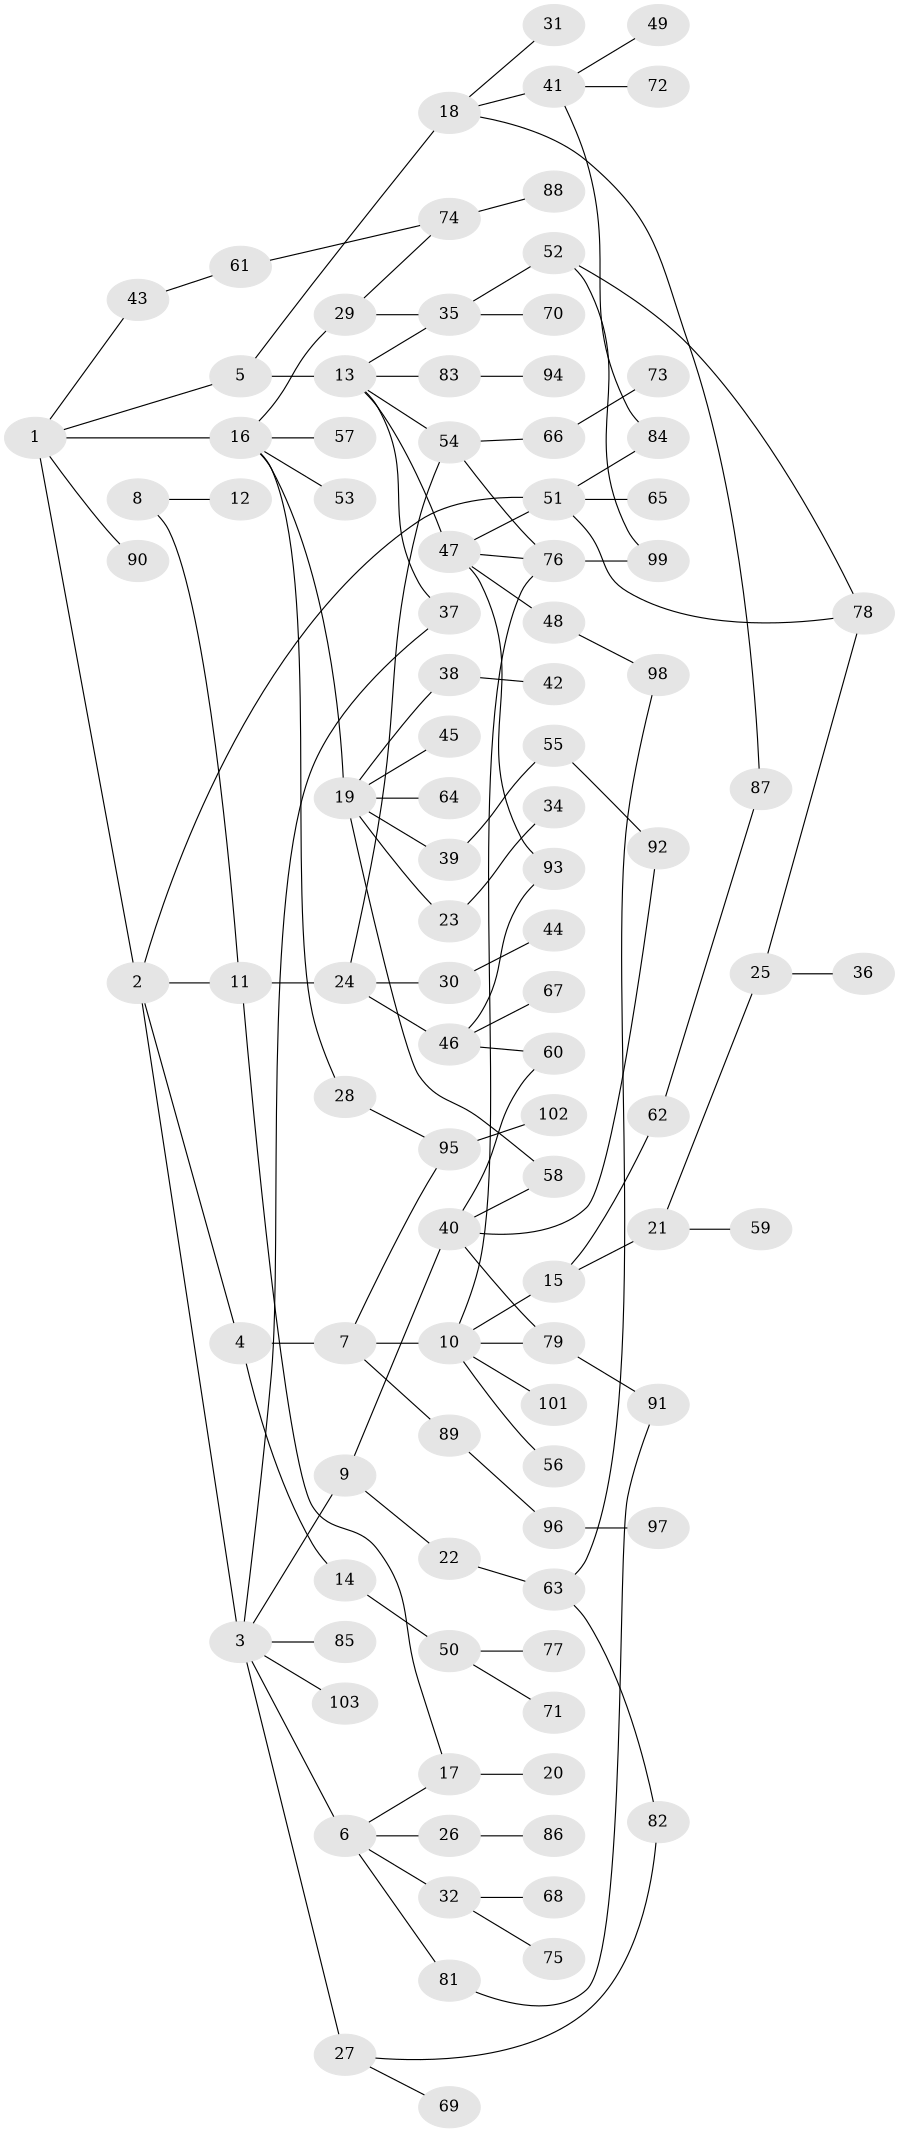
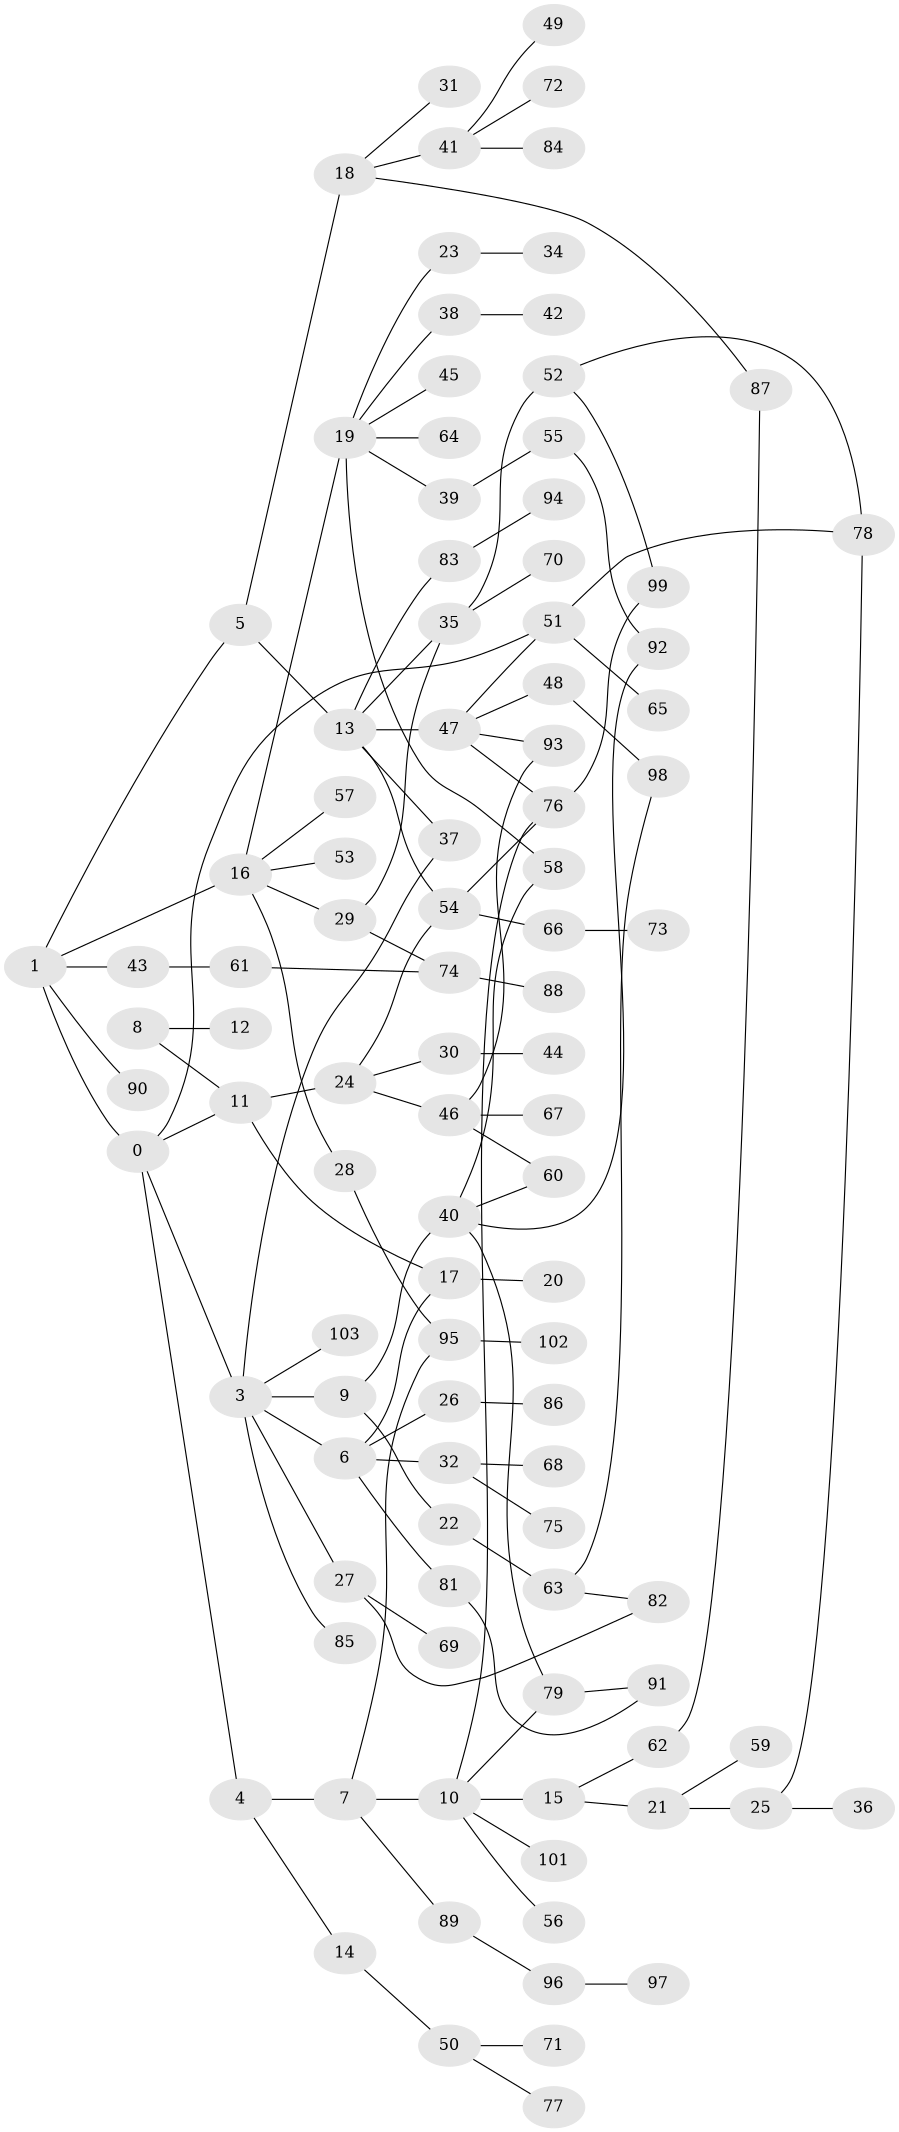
edge "84" -- "51": removed
node "2": label "2" -> "0"
